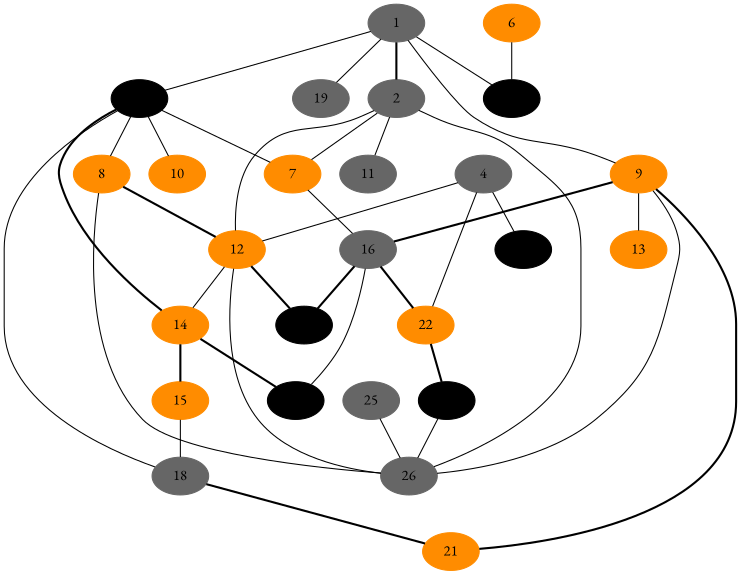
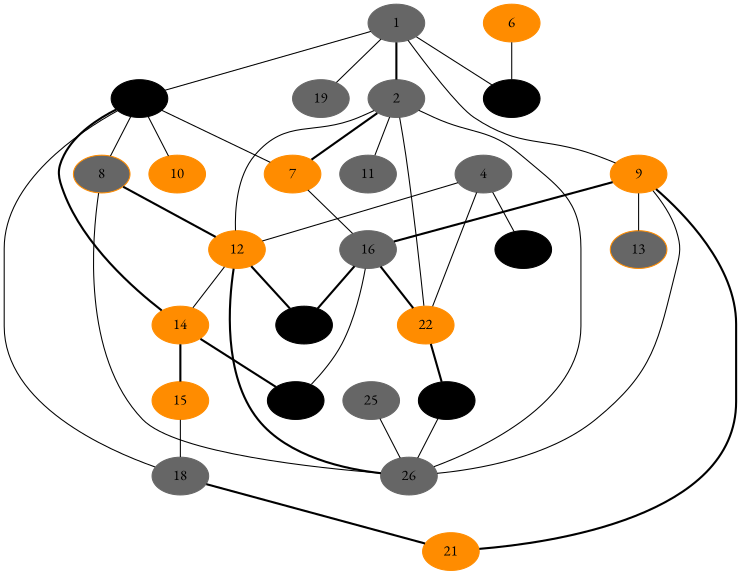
edge "2" -- "7": style solid -> bold
node "8": fillcolor darkorange -> gray40
edge "2" -- "22": added
node "13": fillcolor darkorange -> gray40
edge "12" -- "26": style solid -> bold
